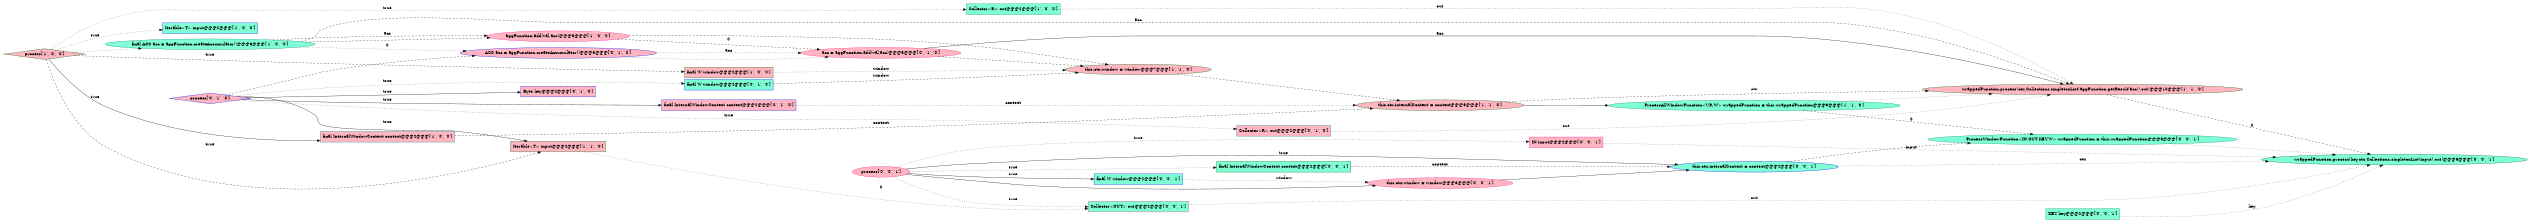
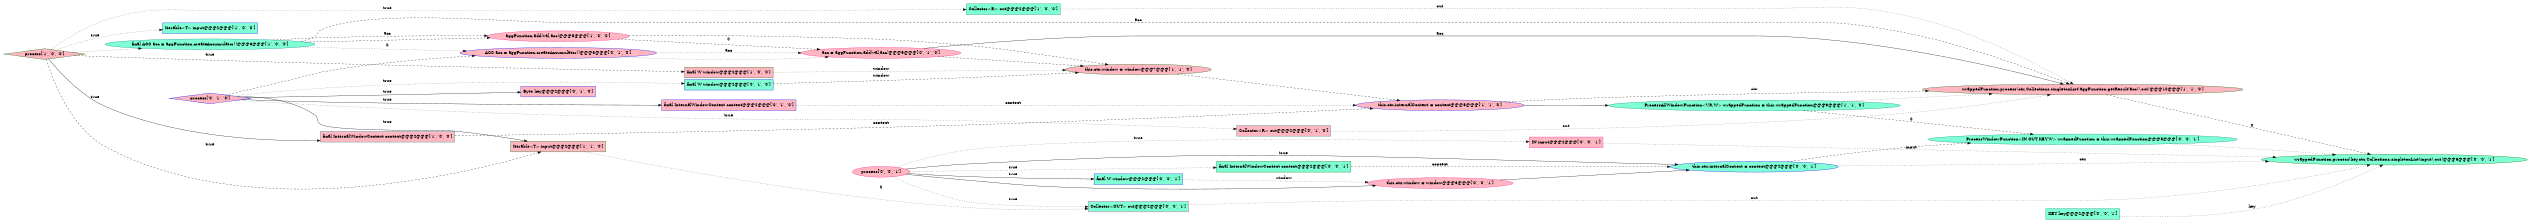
node "this.ctx.internalContext = context@@@8@@@['1', '1', '0']": color darkgreen -> blue
